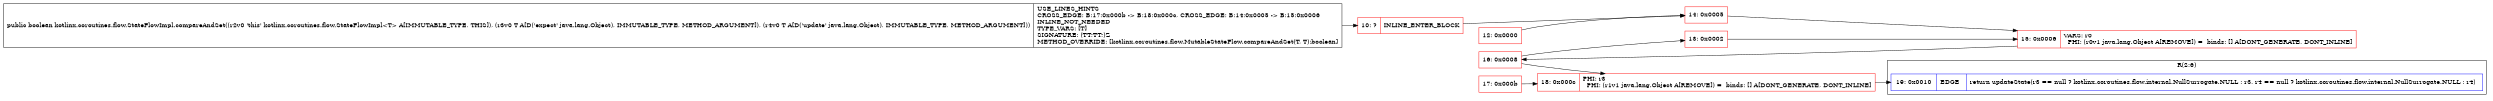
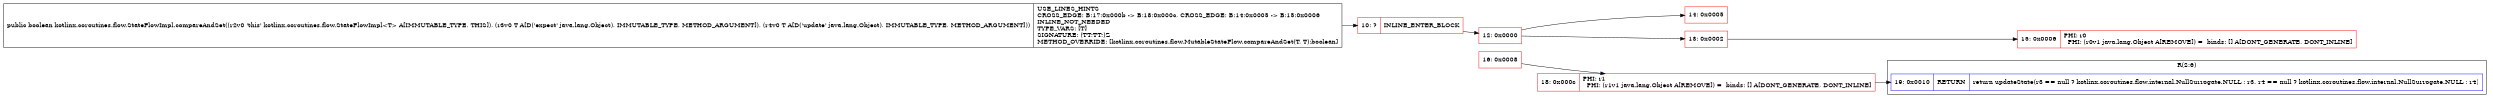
edge "10: ?" -> "14: 0x0005": now "10: ?" -> "12: 0x0000"
edge "14: 0x0005" -> "15: 0x0006": removed
node "15: 0x0006": text "VARS: r0" -> "PHI: r0"
edge "16: 0x0008" -> "13: 0x0002": now "12: 0x0000" -> "13: 0x0002"
edge "15: 0x0006" -> "16: 0x0008": removed
node "18: 0x000c": text "PHI: r3" -> "PHI: r1"
node "19: 0x0010": text "EDGE" -> "RETURN"
node "17: 0x000b": removed
